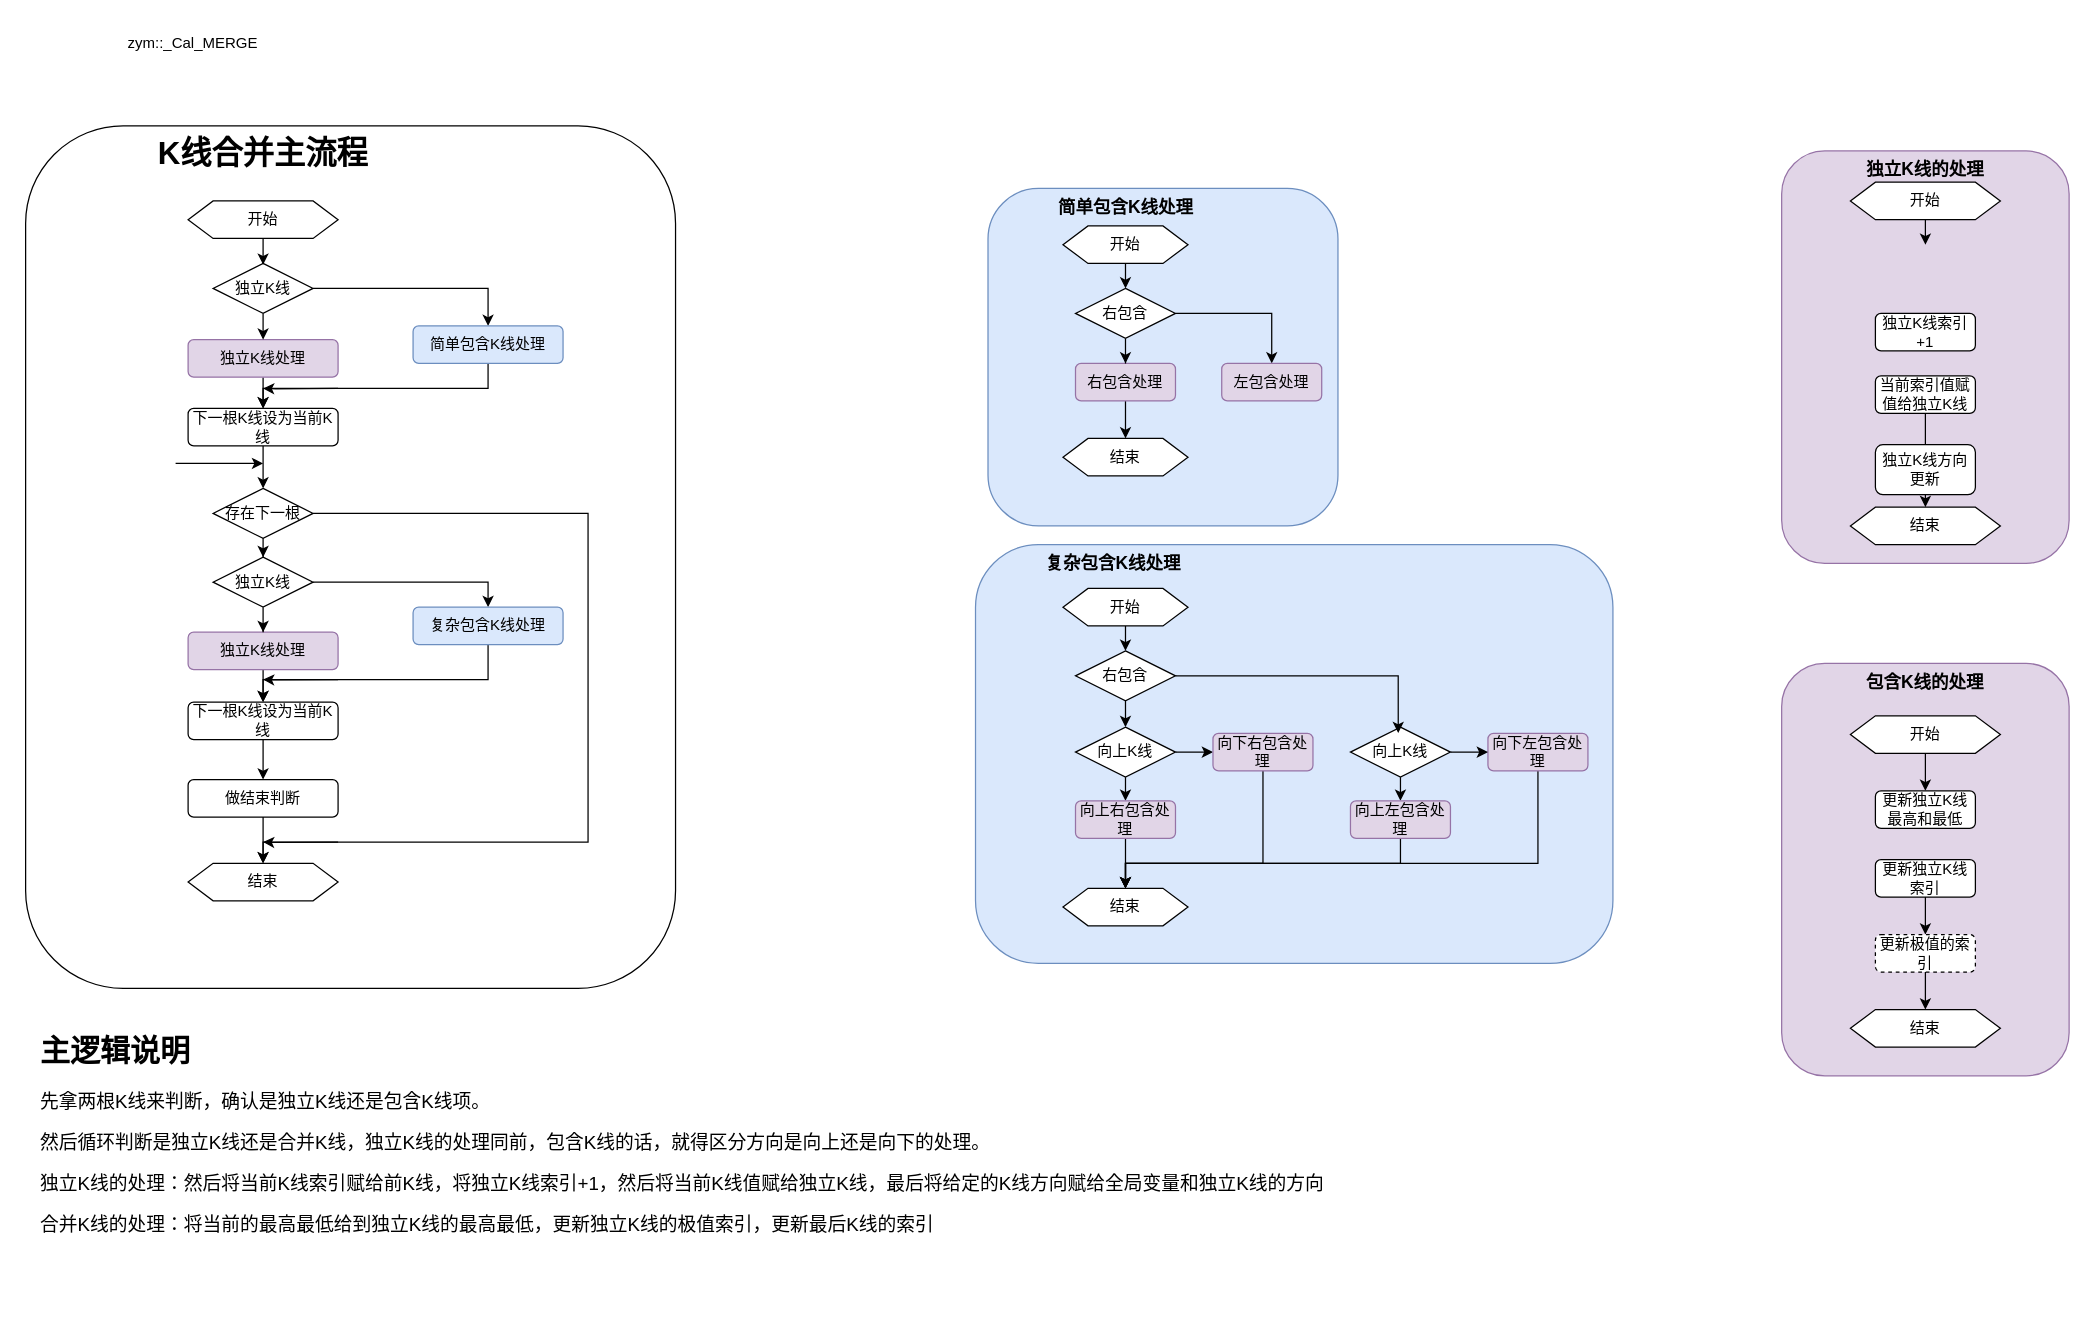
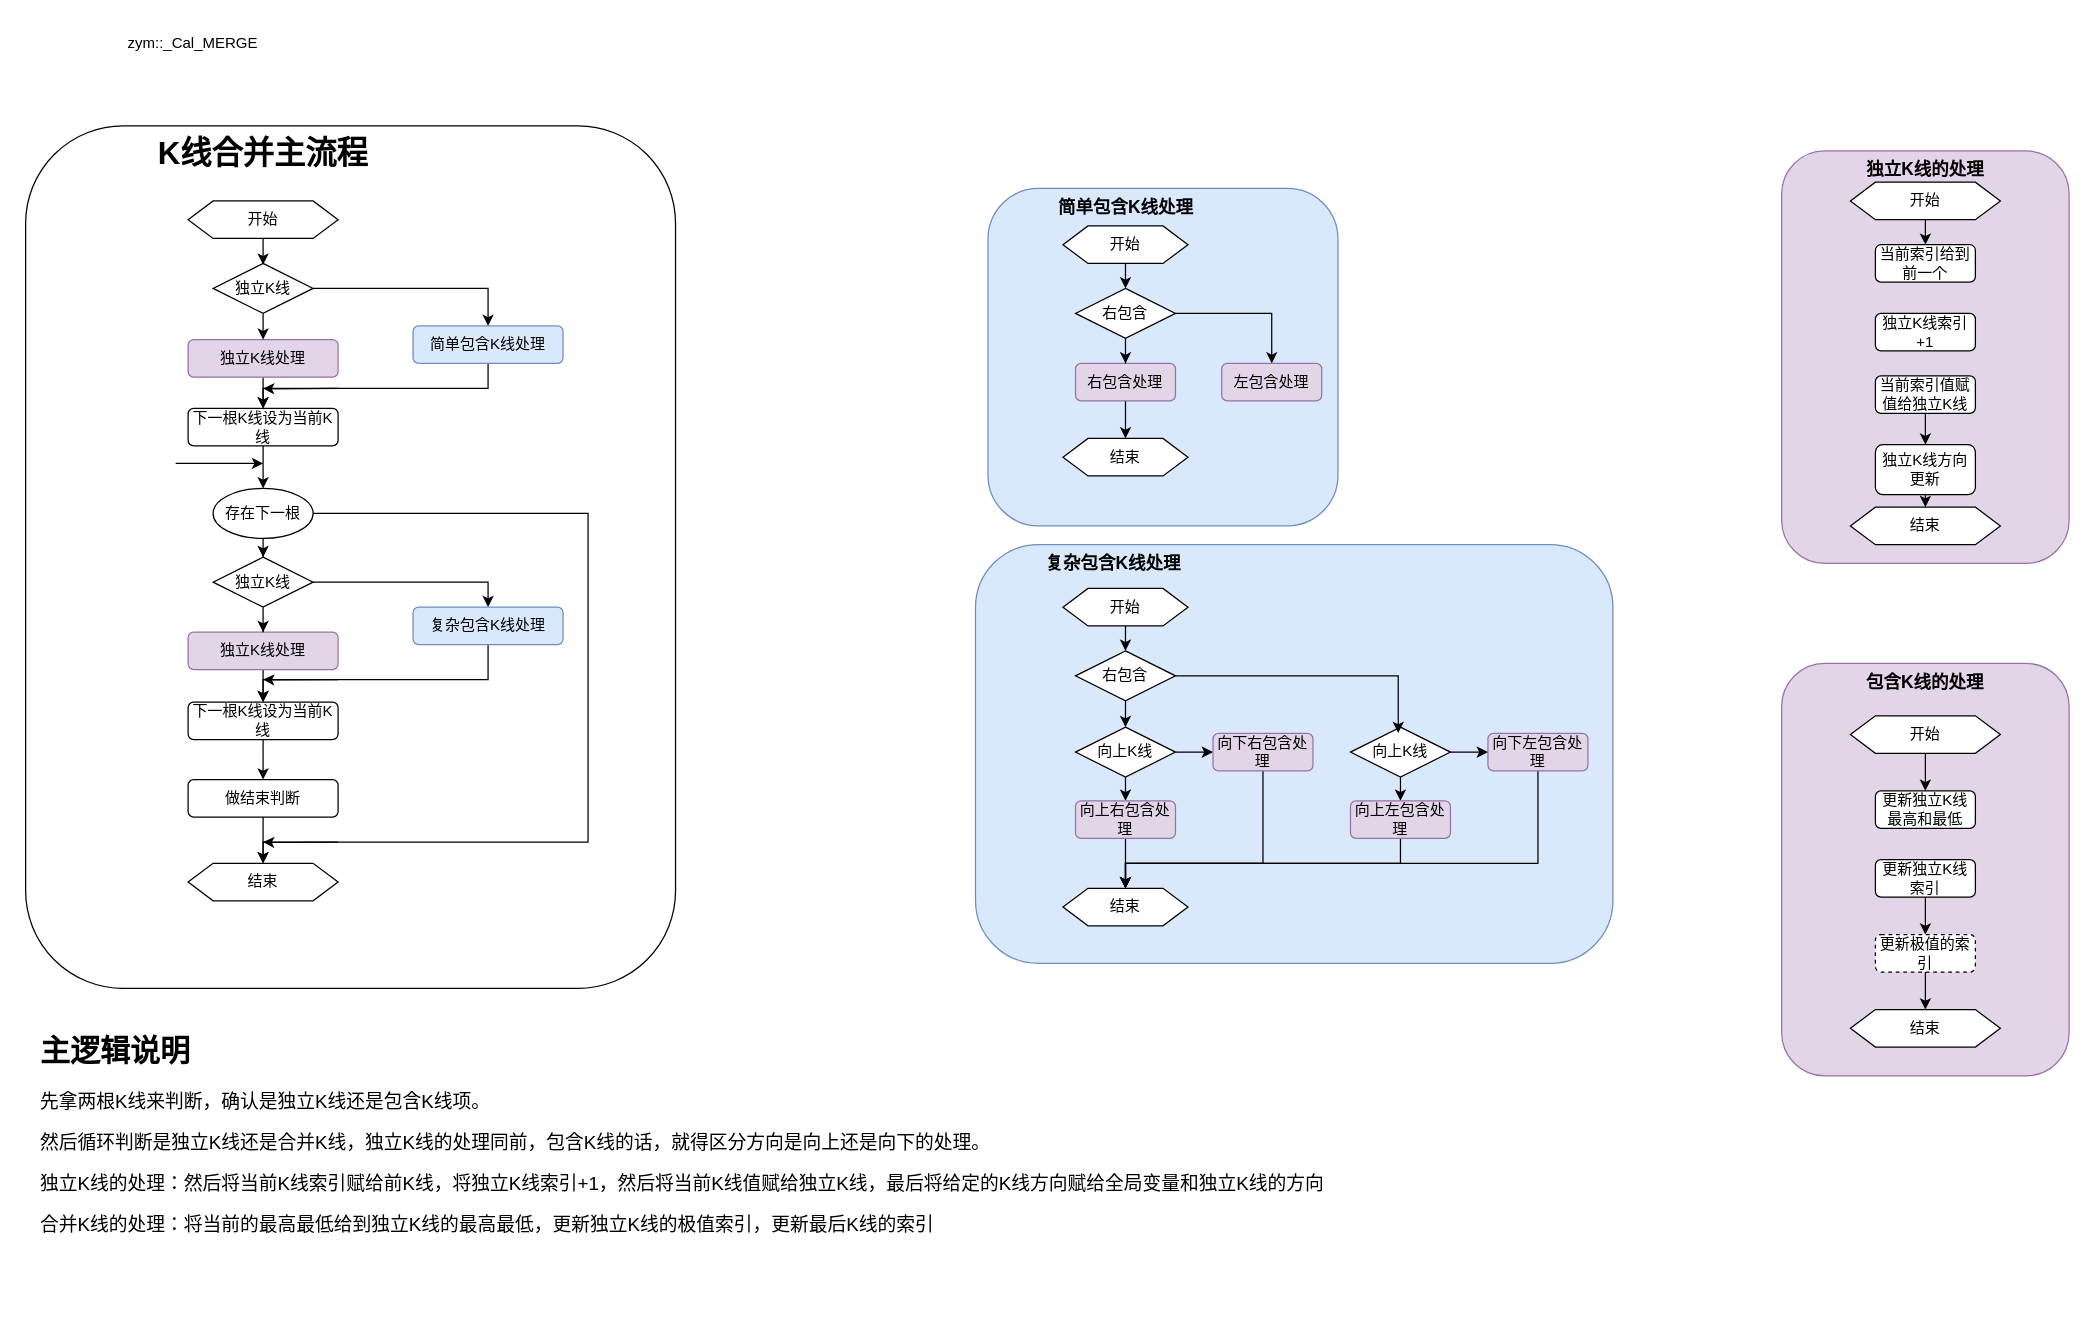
node "当前索引给到前一个": added
edge "当前索引值赋值给独立K线" -- "独立K线方向更新": arrowhead none -> classic
node "存在下一根": shape diamond -> ellipse
